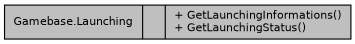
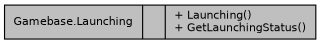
node "Gamebase.Launching": text "+ GetLaunchingInformations()" -> "+ Launching()"
